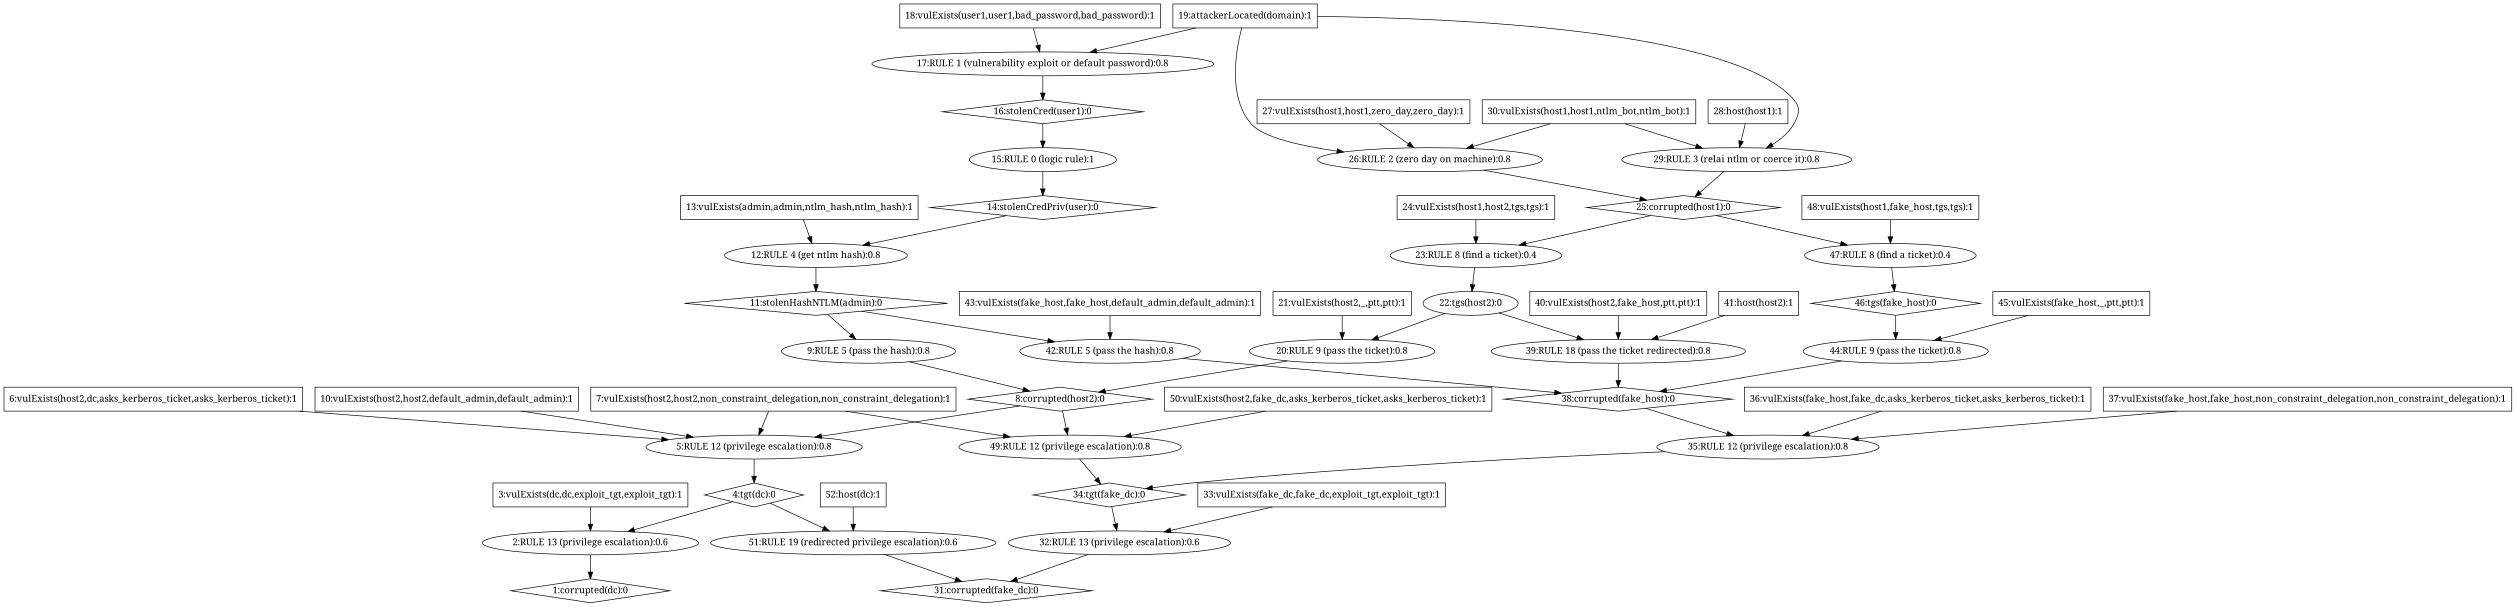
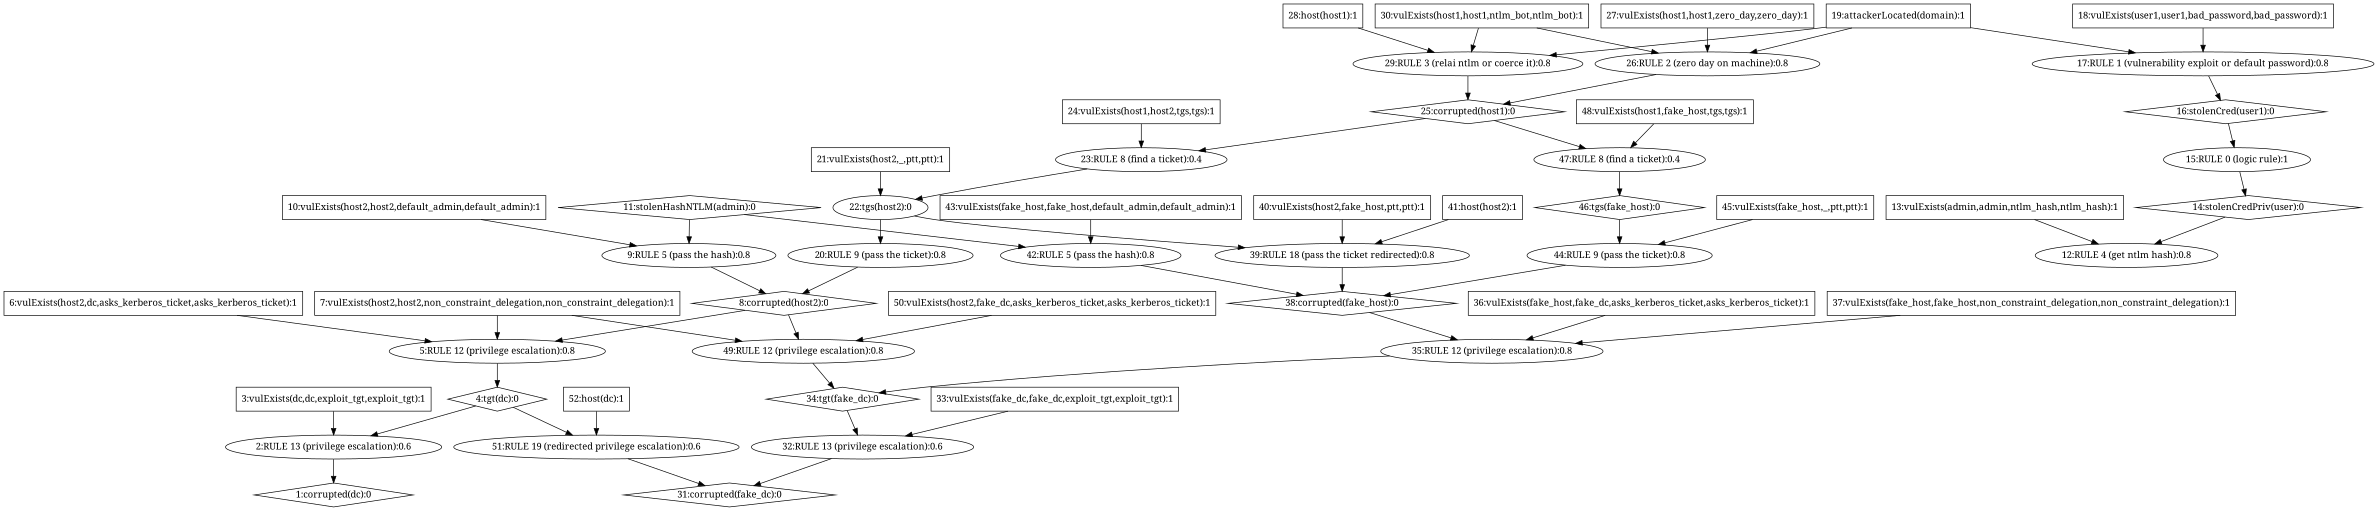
edge "12:RULE 4 (get ntlm hash):0.8" -> "11:stolenHashNTLM(admin):0": removed
edge "21:vulExists(host2,_,ptt,ptt):1" -> "20:RULE 9 (pass the ticket):0.8": now "21:vulExists(host2,_,ptt,ptt):1" -> "22:tgs(host2):0"
edge "10:vulExists(host2,host2,default_admin,default_admin):1" -> "5:RULE 12 (privilege escalation):0.8": now "10:vulExists(host2,host2,default_admin,default_admin):1" -> "9:RULE 5 (pass the hash):0.8"
